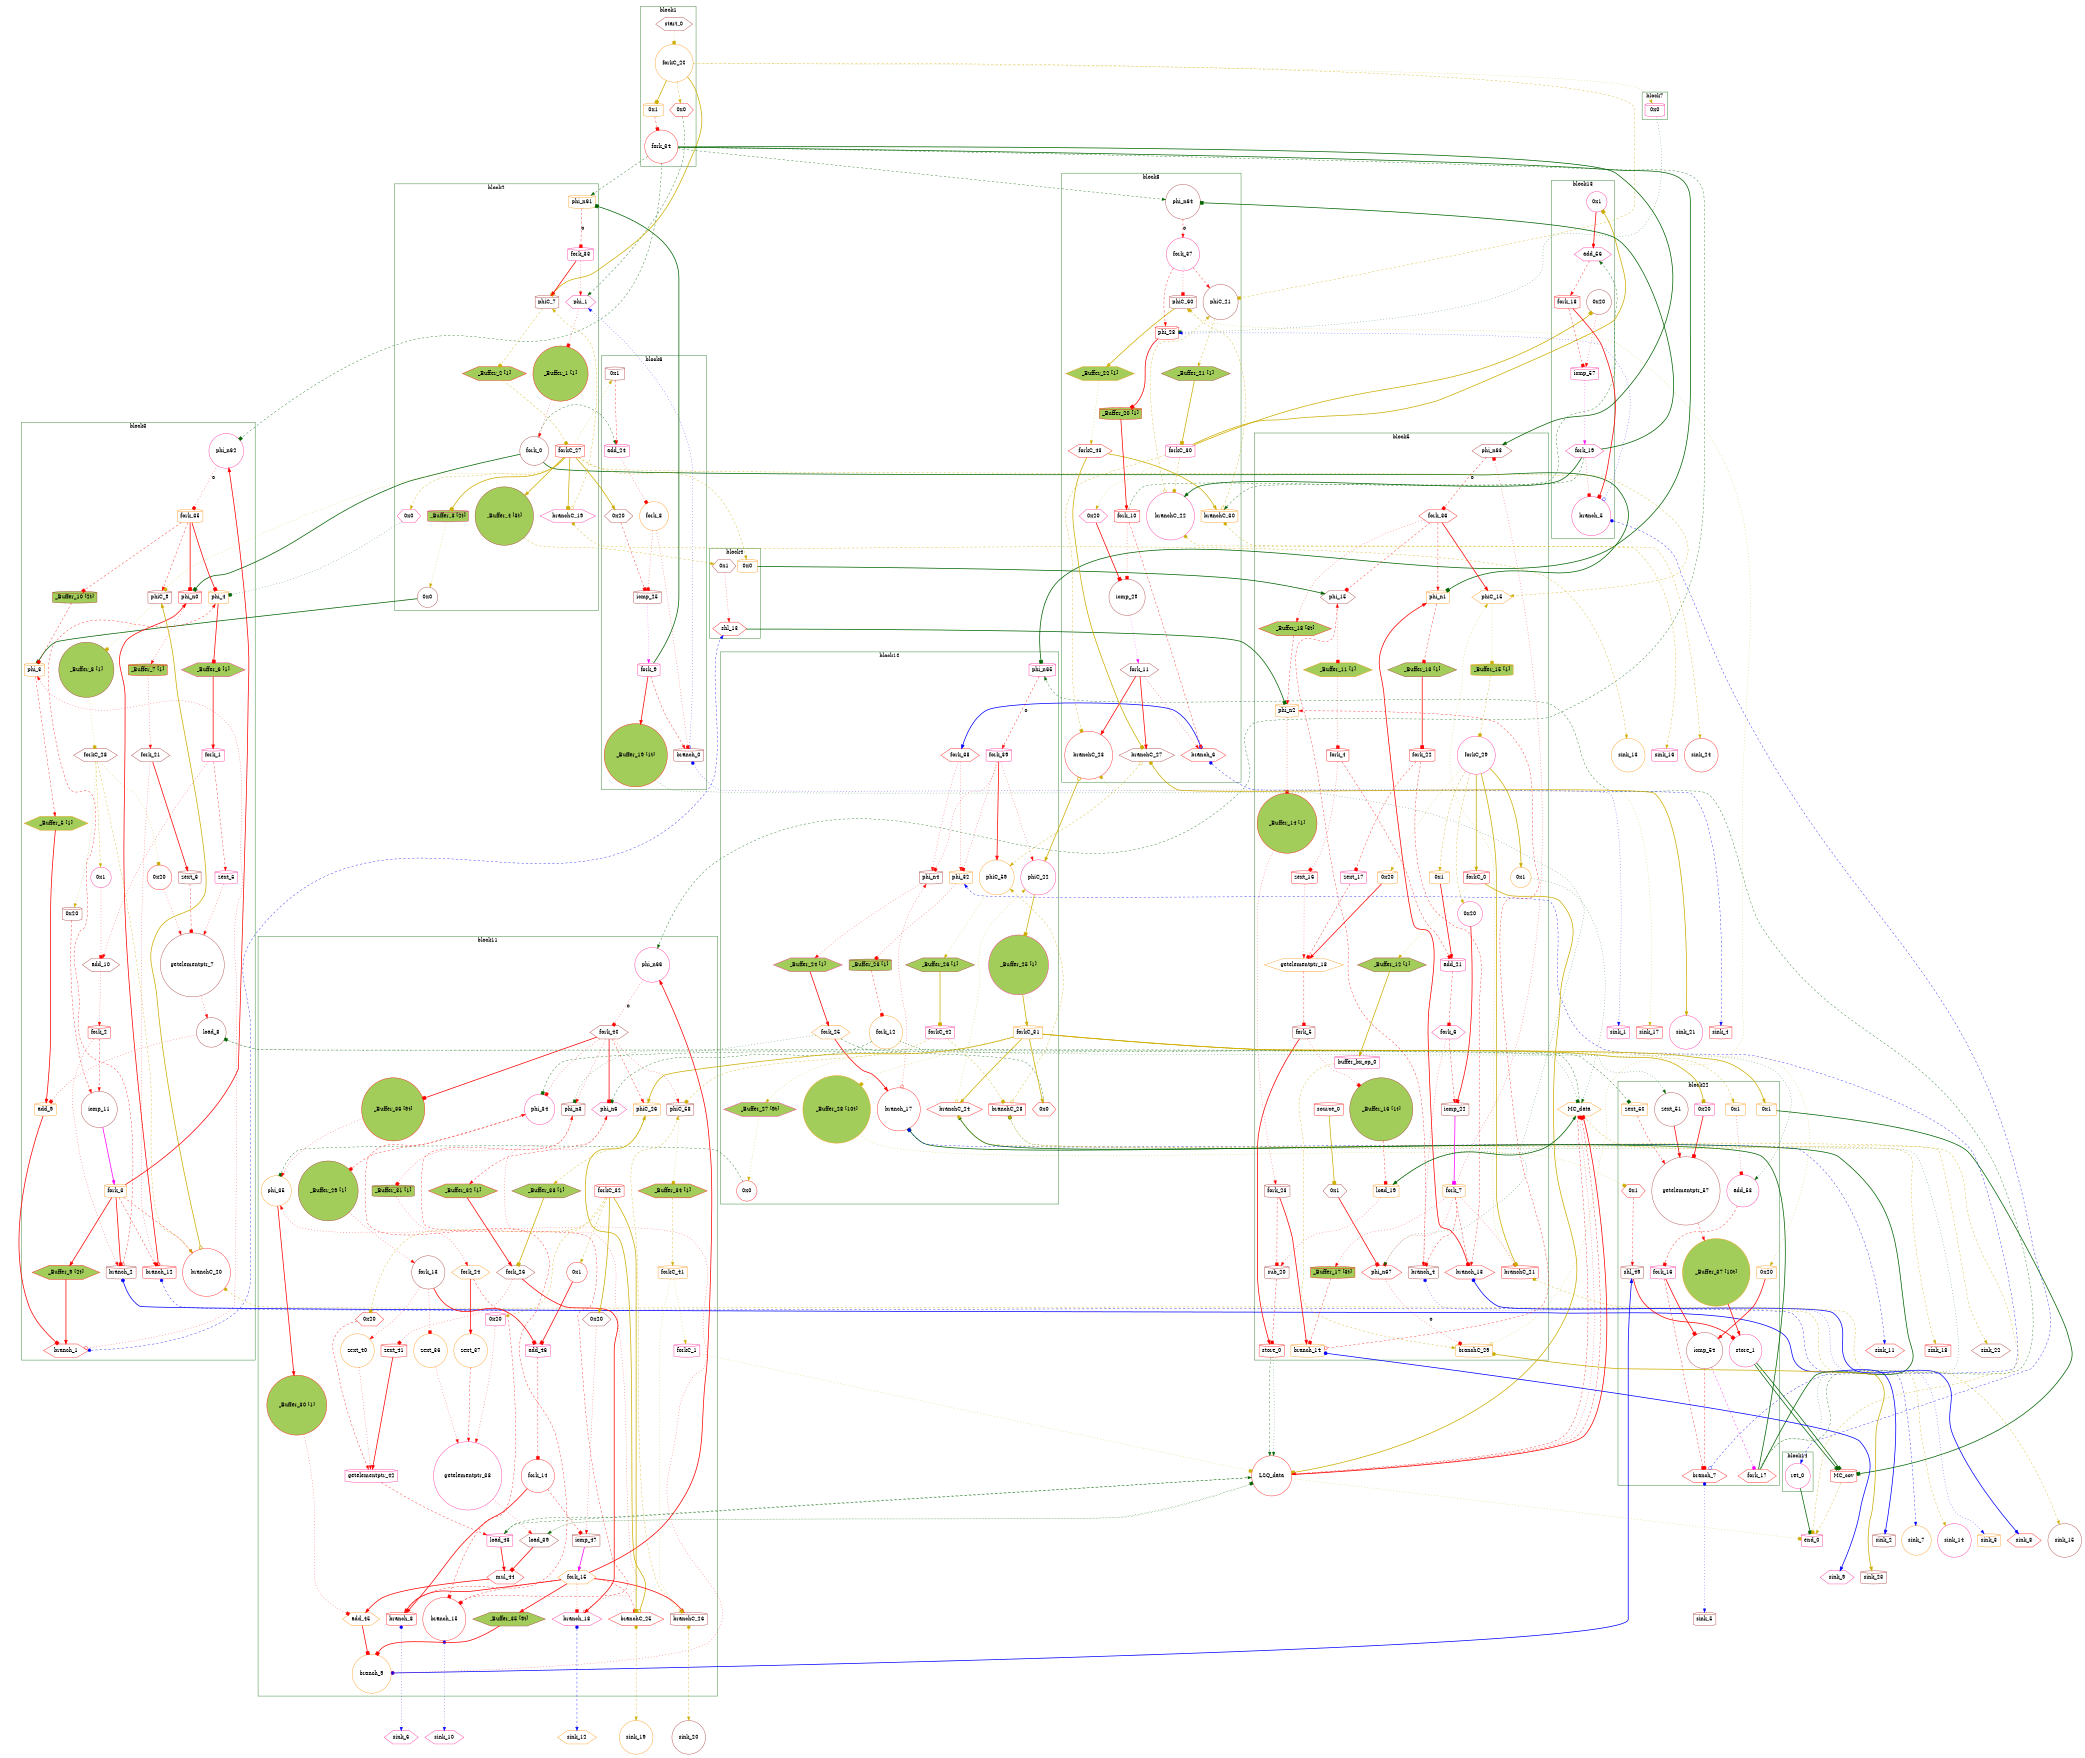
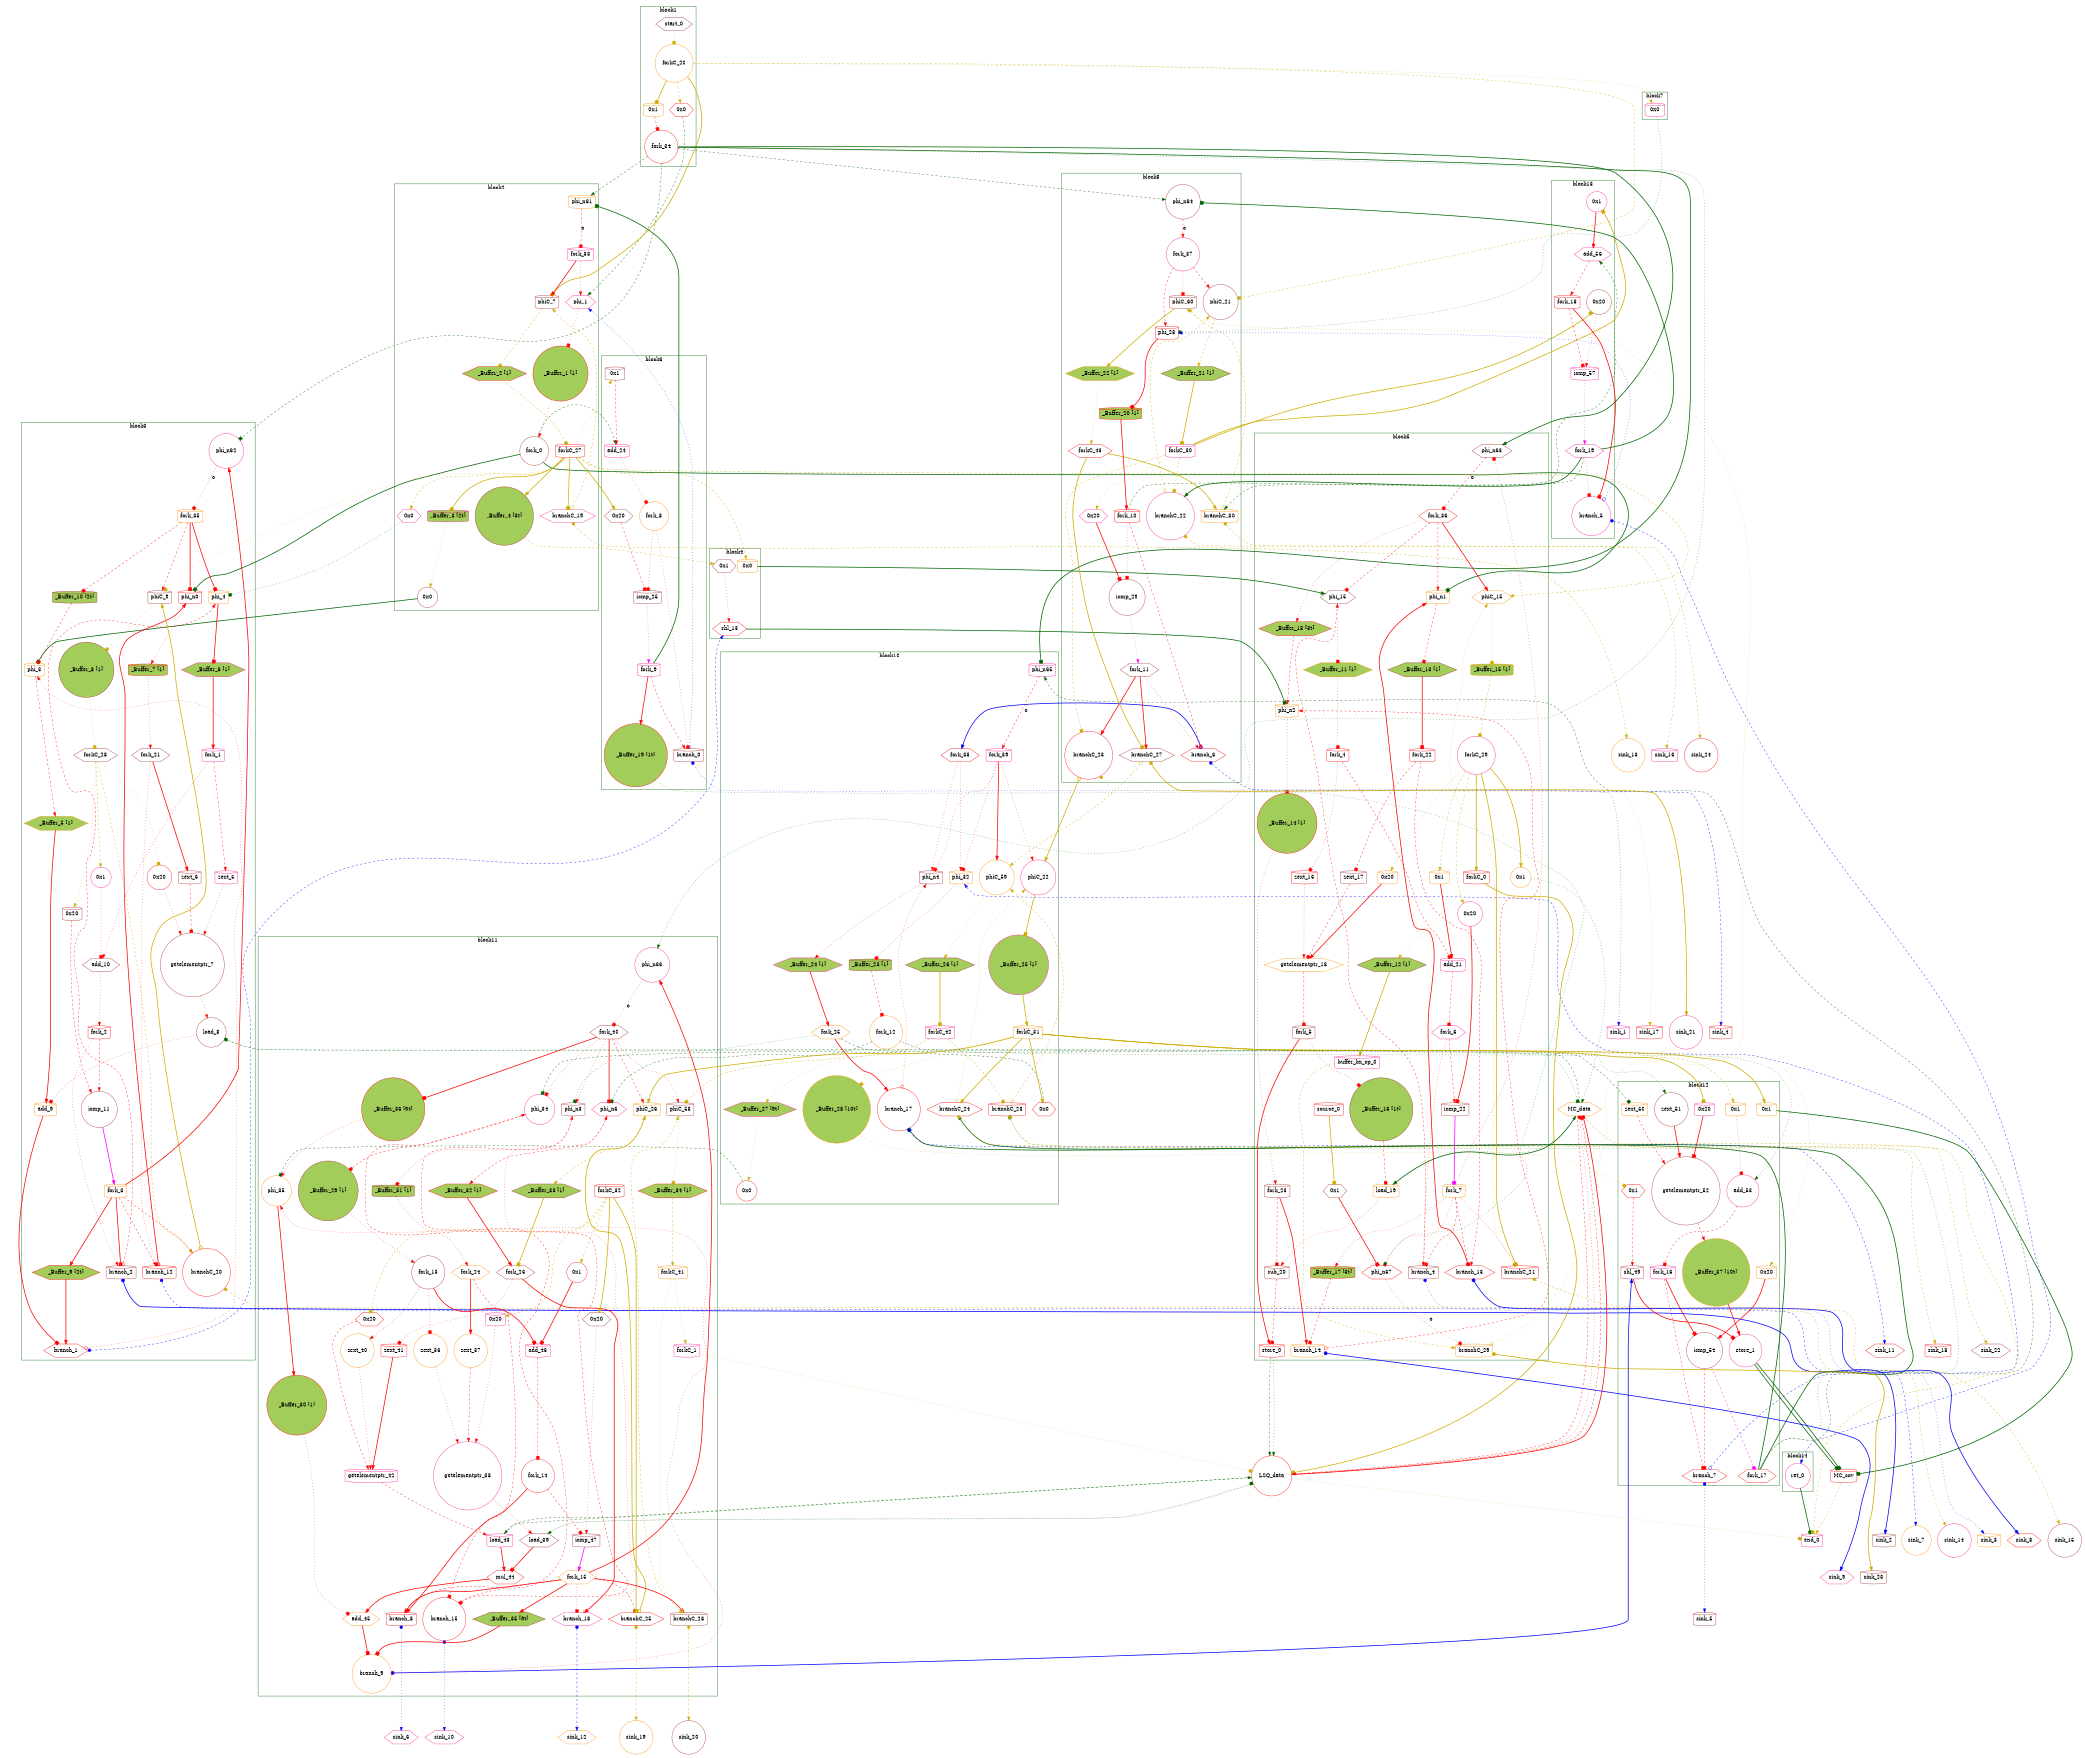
edge "fork_34" -> "phi_n66": style dashed -> dotted
node "zext_17": color deeppink -> brown
cluster "block22": label "block22" -> "block12"
node "getelementptr_57": label "getelementptr_57" -> "getelementptr_52"
